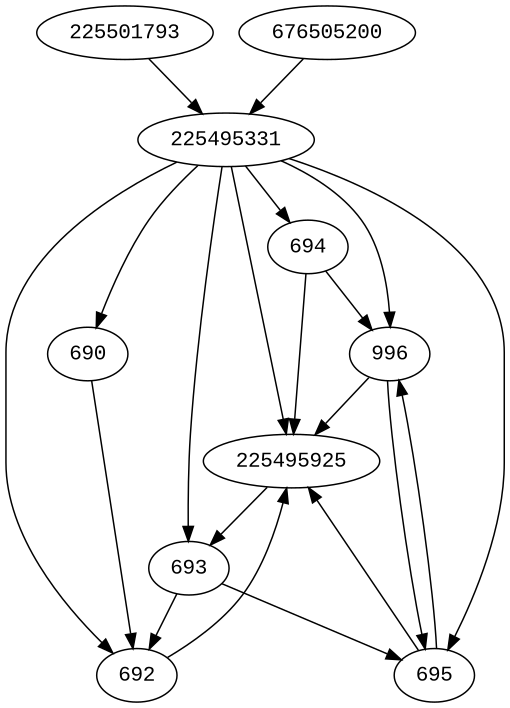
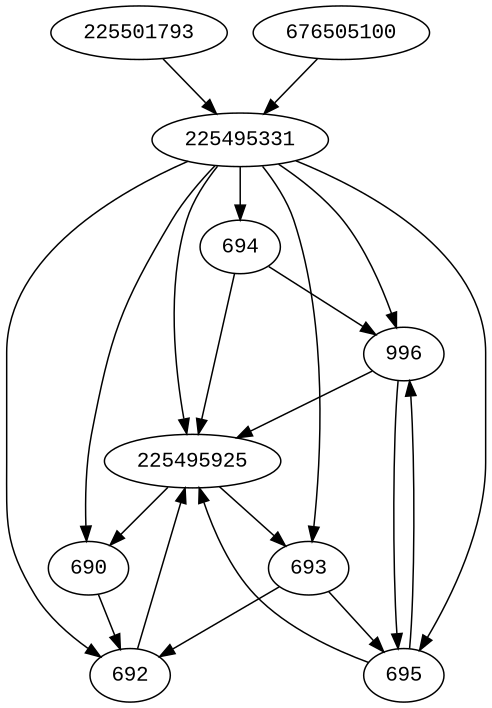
node "676505200": label "676505200" -> "676505100"
edge "225495925" -> "690": added
